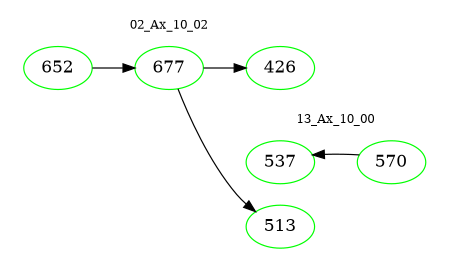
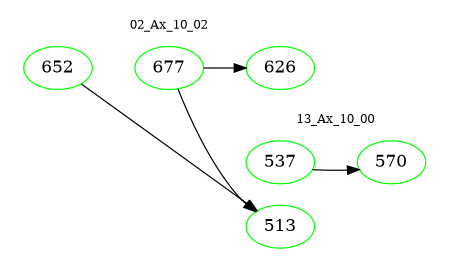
edge "652" -> "677": now "652" -> "513"
node "426": label "426" -> "626"
edge "570" -> "537": reversed
